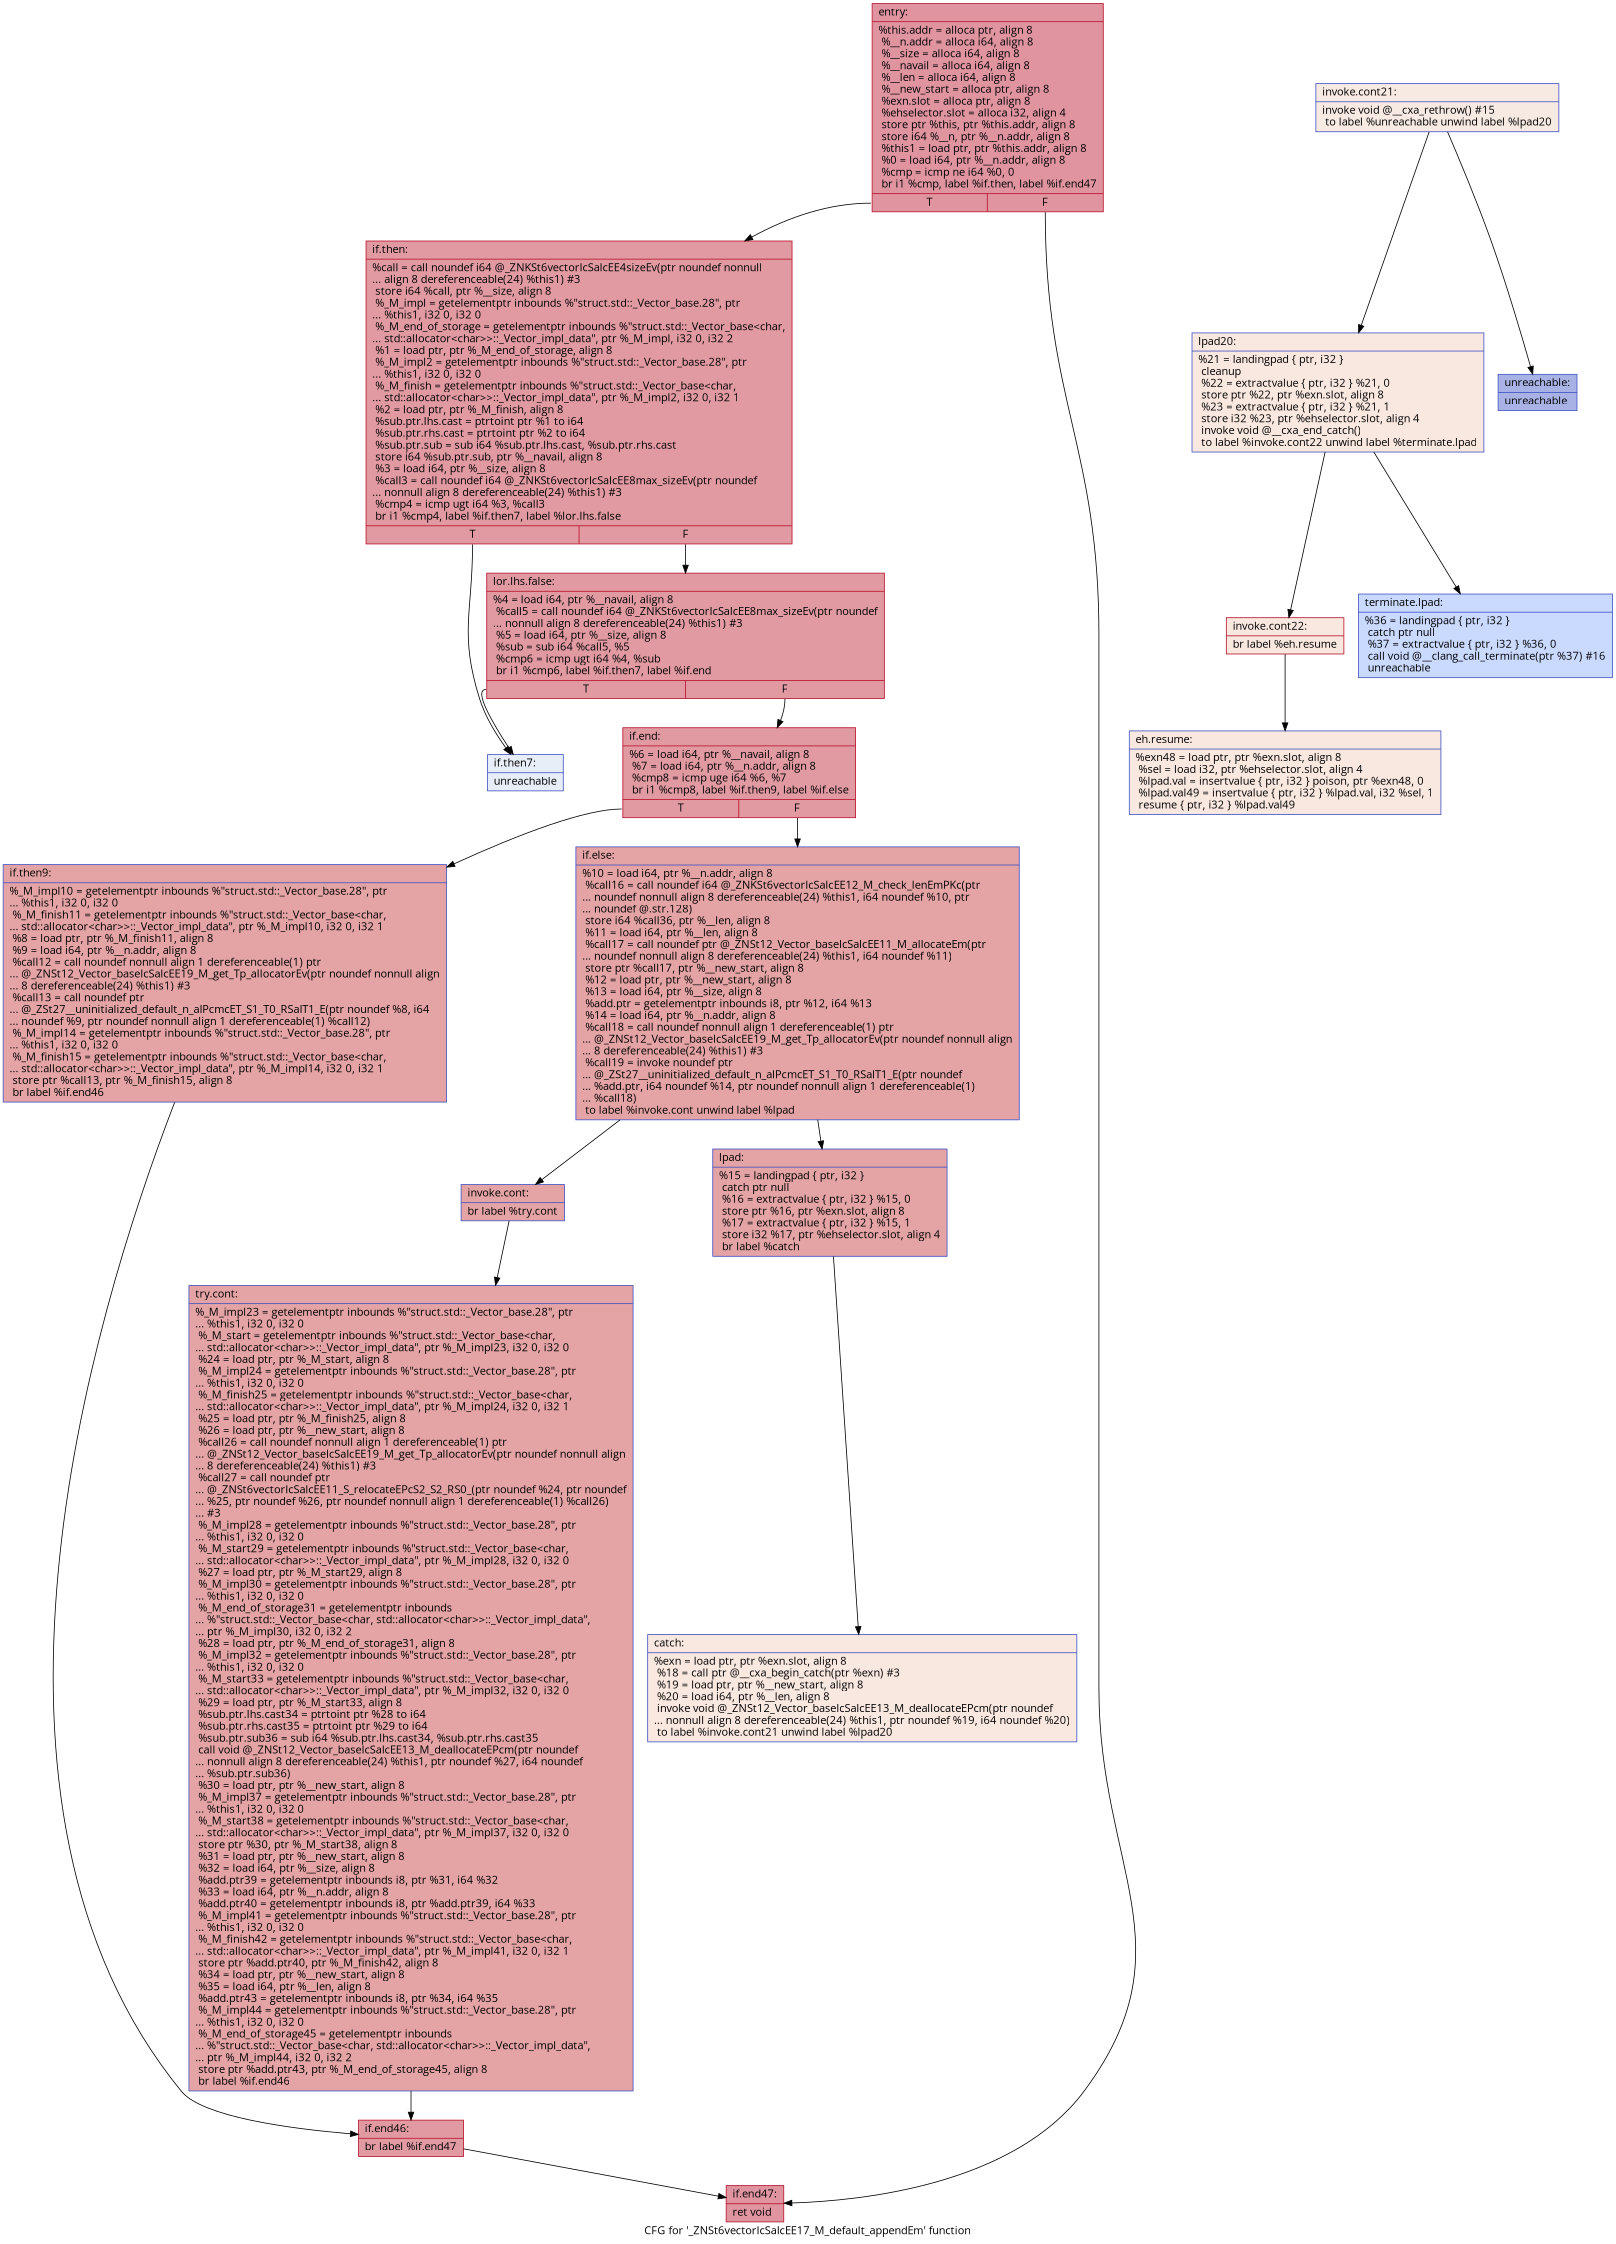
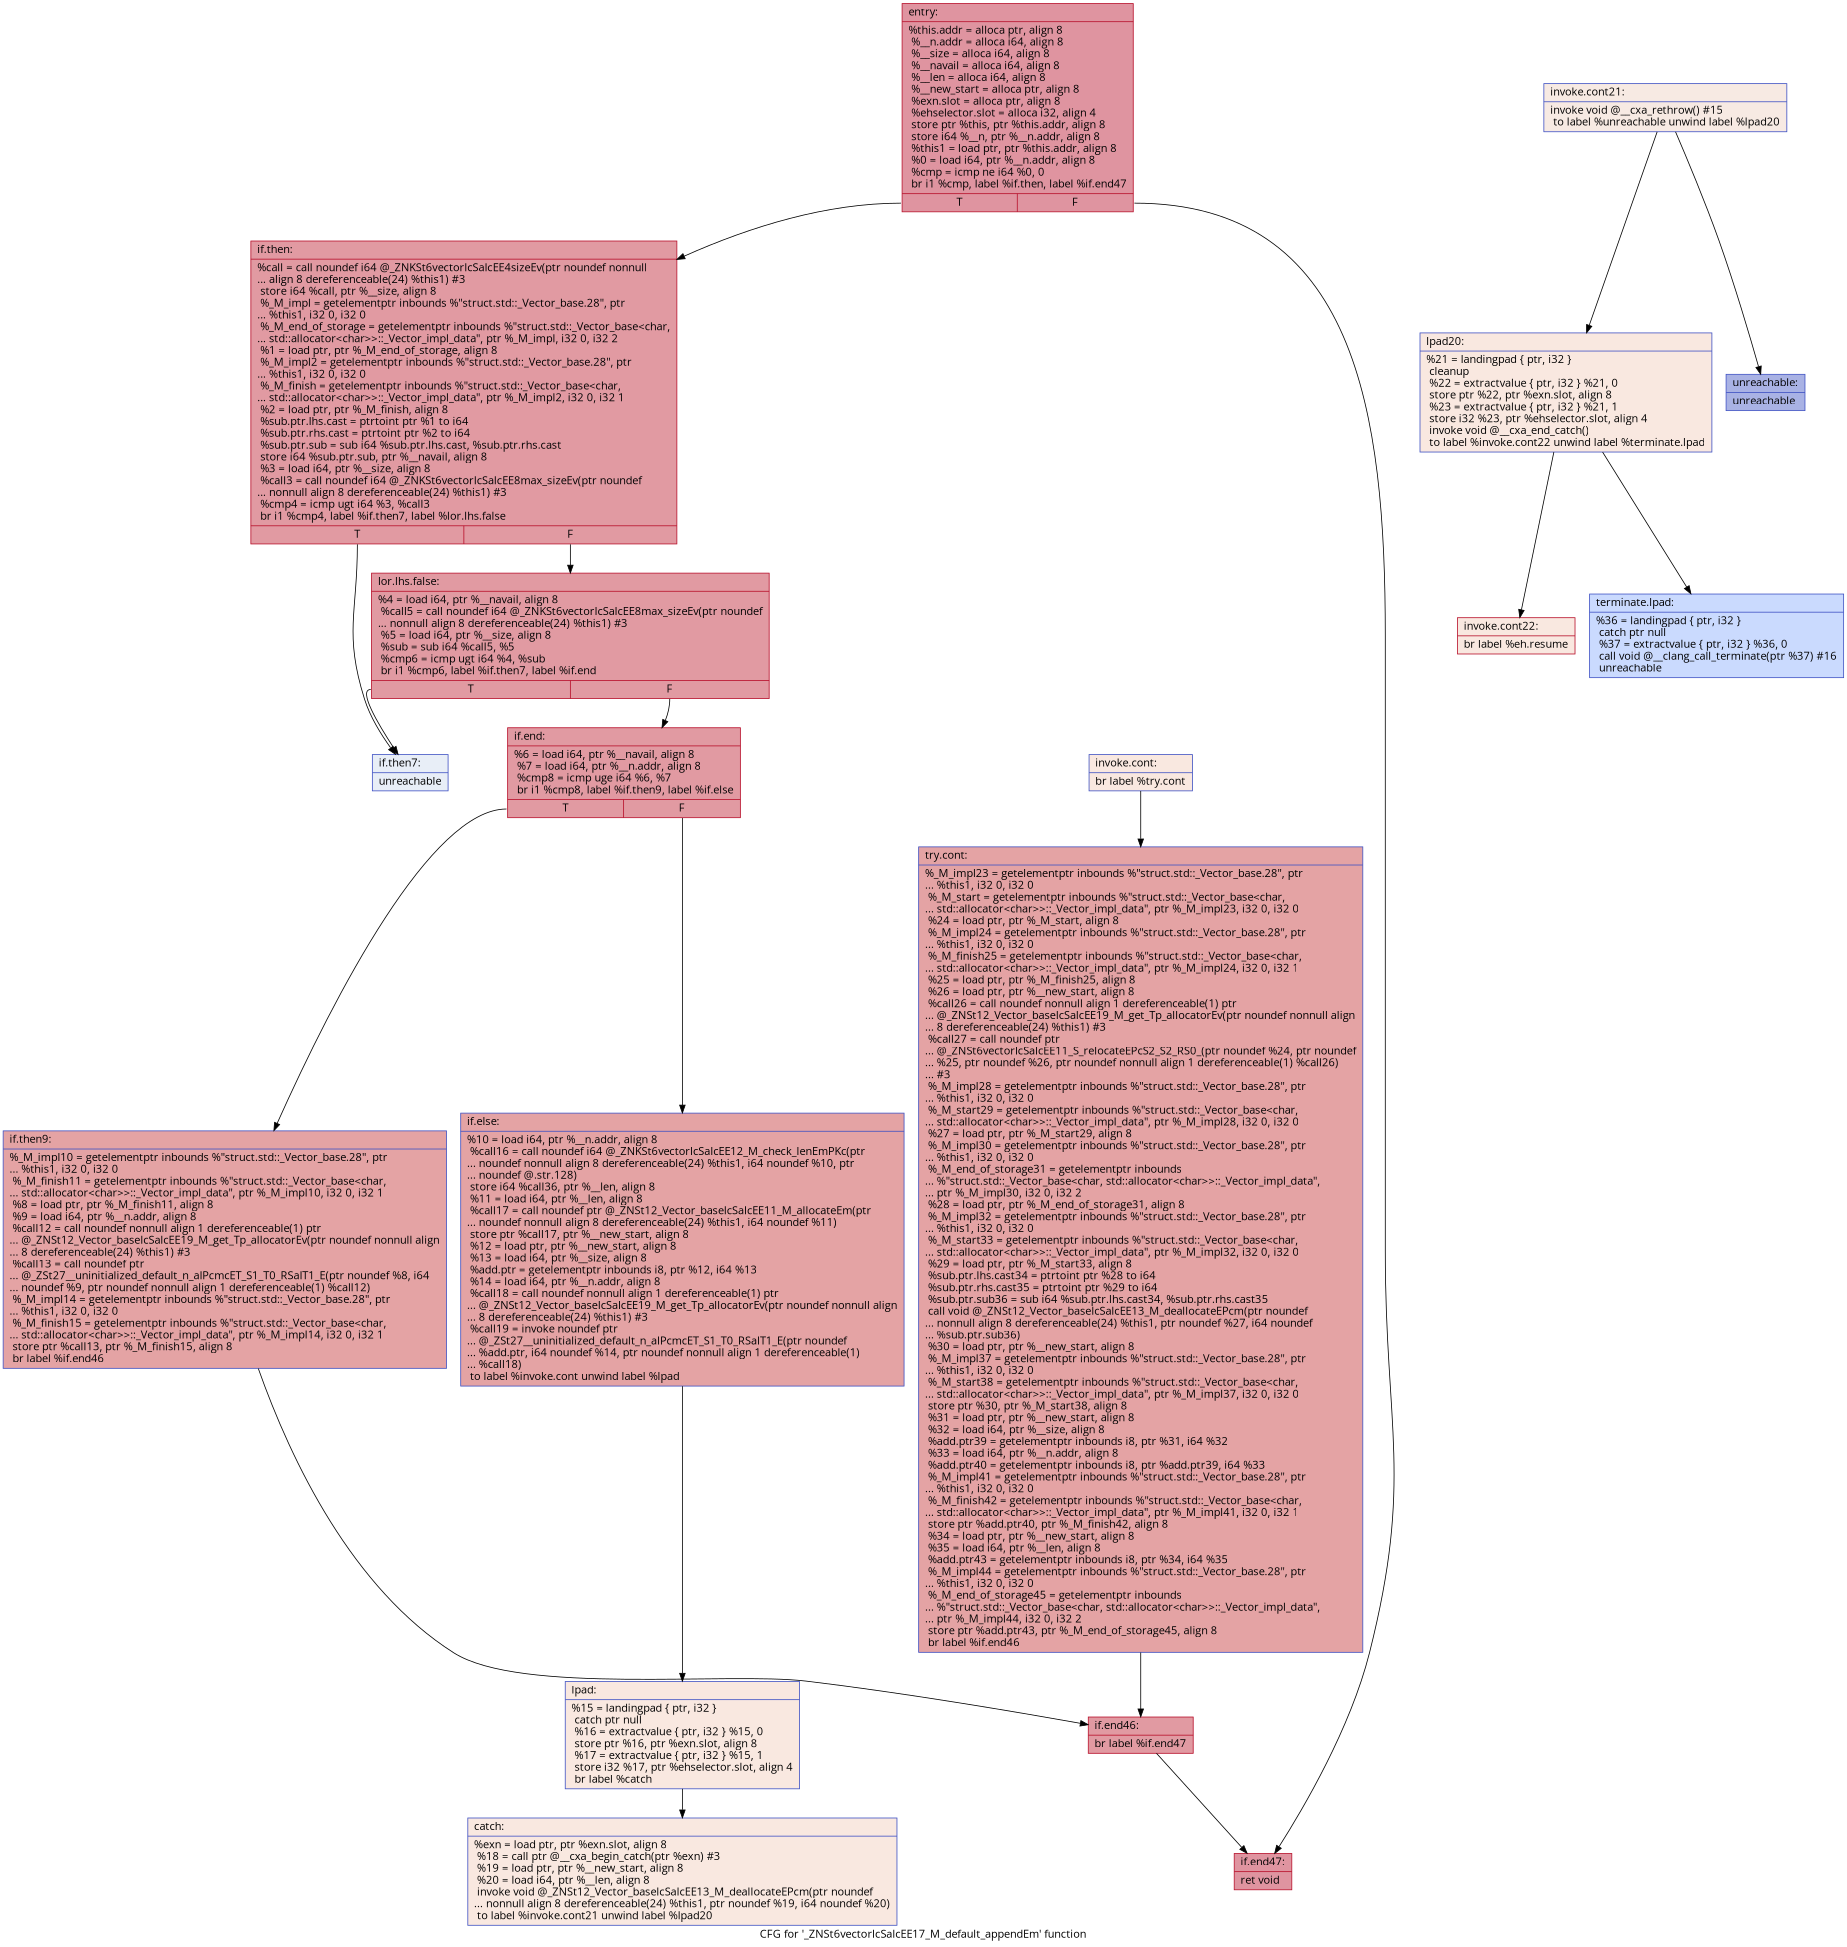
node "eh.resume:": removed
edge "if.else:" -> "invoke.cont:": removed
node "invoke.cont:": fillcolor #c32e3170 -> #f1ccb870
node "lpad:": fillcolor #c32e3170 -> #f1ccb870
